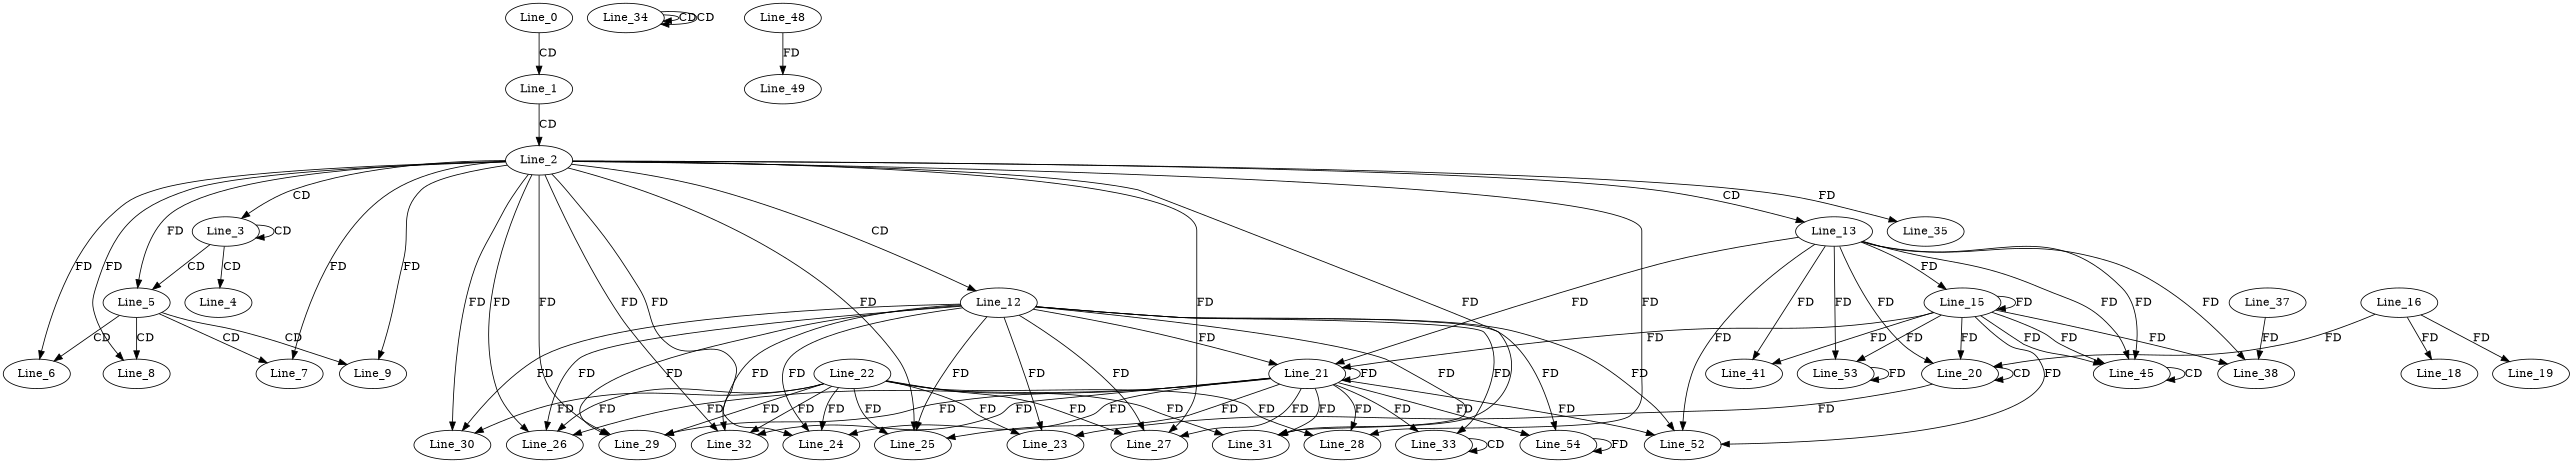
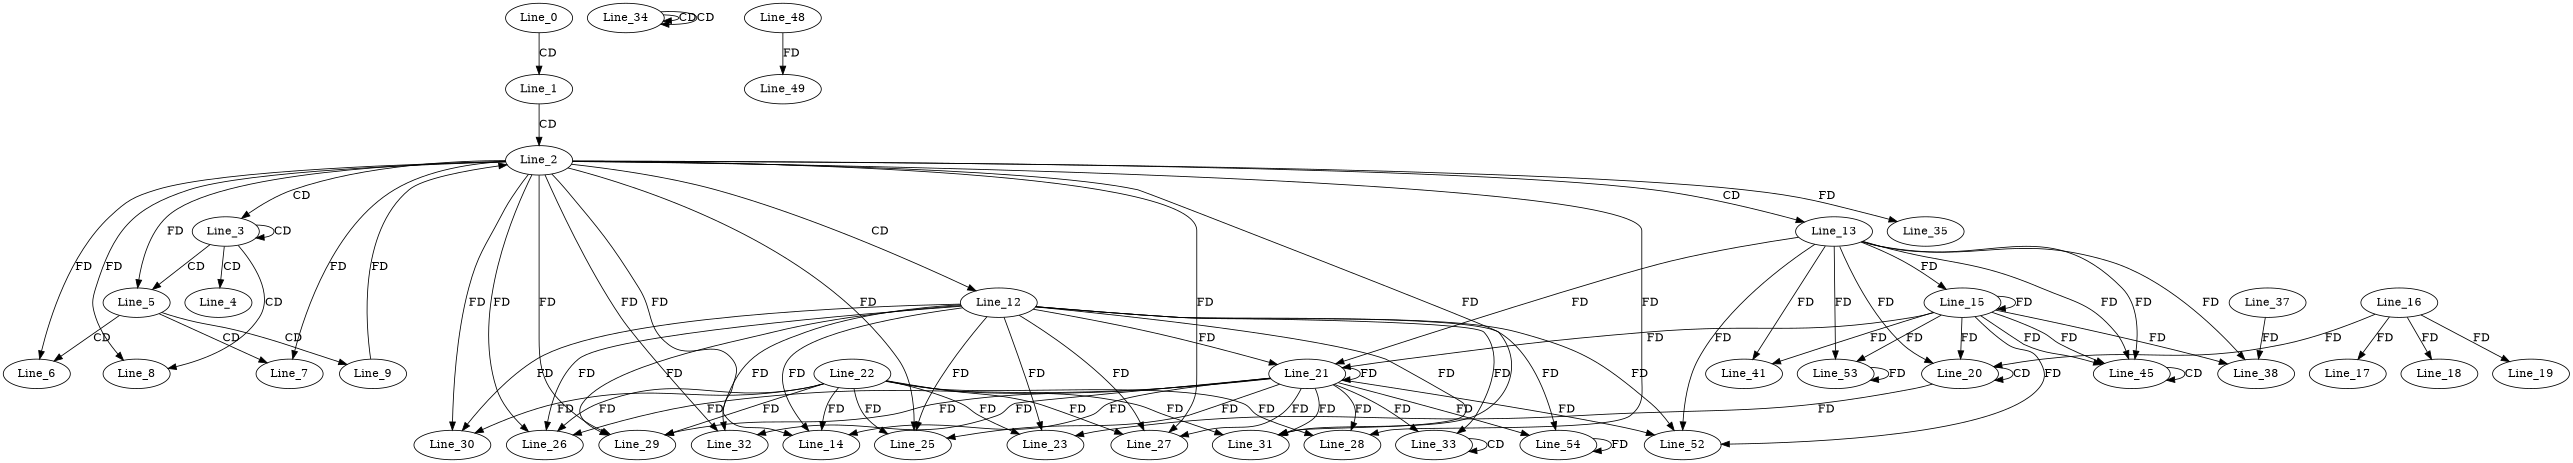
edge "Line_2" -> "Line_9": reversed
edge "Line_5" -> "Line_8": now "Line_3" -> "Line_8"
node "Line_17": added
edge "Line_22" -> "Line_32": removed, label "FD"
node "Line_24": label "Line_24" -> "Line_14"
